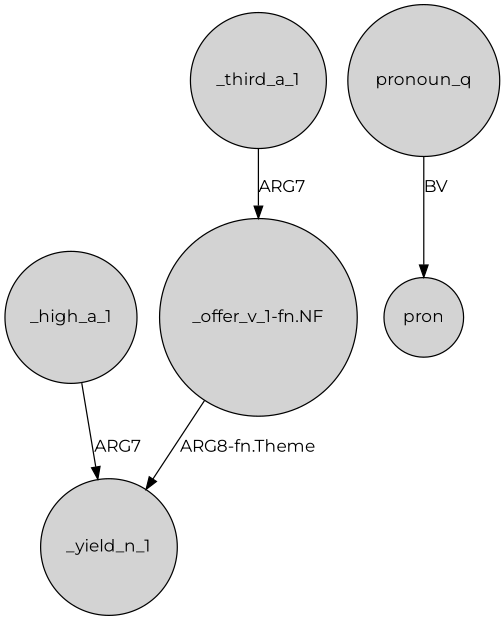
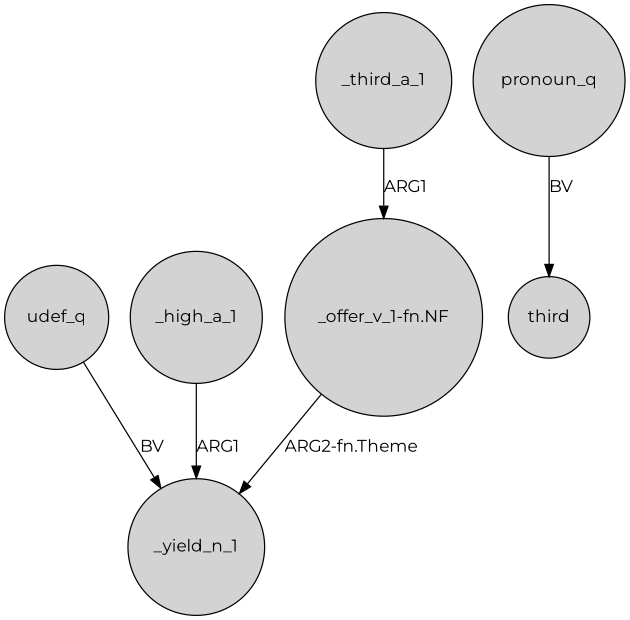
edge "_third_a_1" -> "_offer_v_1-fn.NF": label "ARG7" -> "ARG1"
node "udef_q": added
node "pron": label "pron" -> "third"
edge "_high_a_1" -> "_yield_n_1": label "ARG7" -> "ARG1"
edge "_offer_v_1-fn.NF" -> "_yield_n_1": label "ARG8-fn.Theme" -> "ARG2-fn.Theme"
